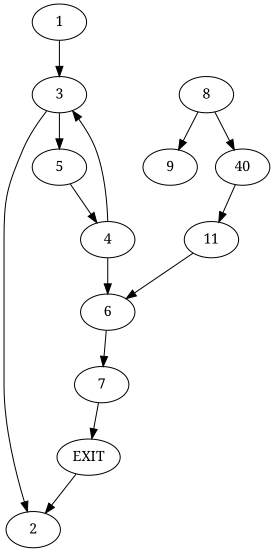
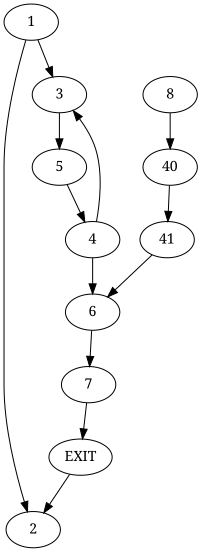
node "9": removed
node "11": label "11" -> "41"
edge "3" -> "2": now "1" -> "2"
